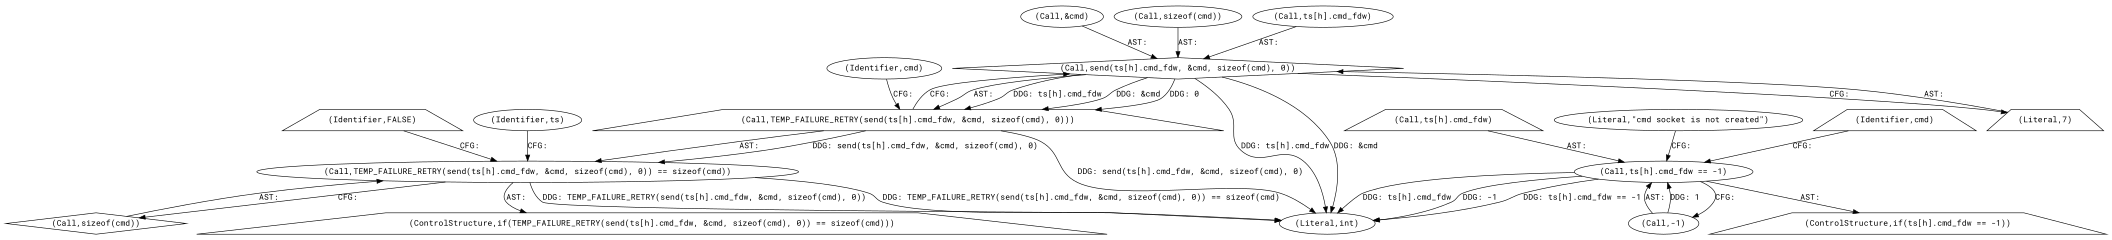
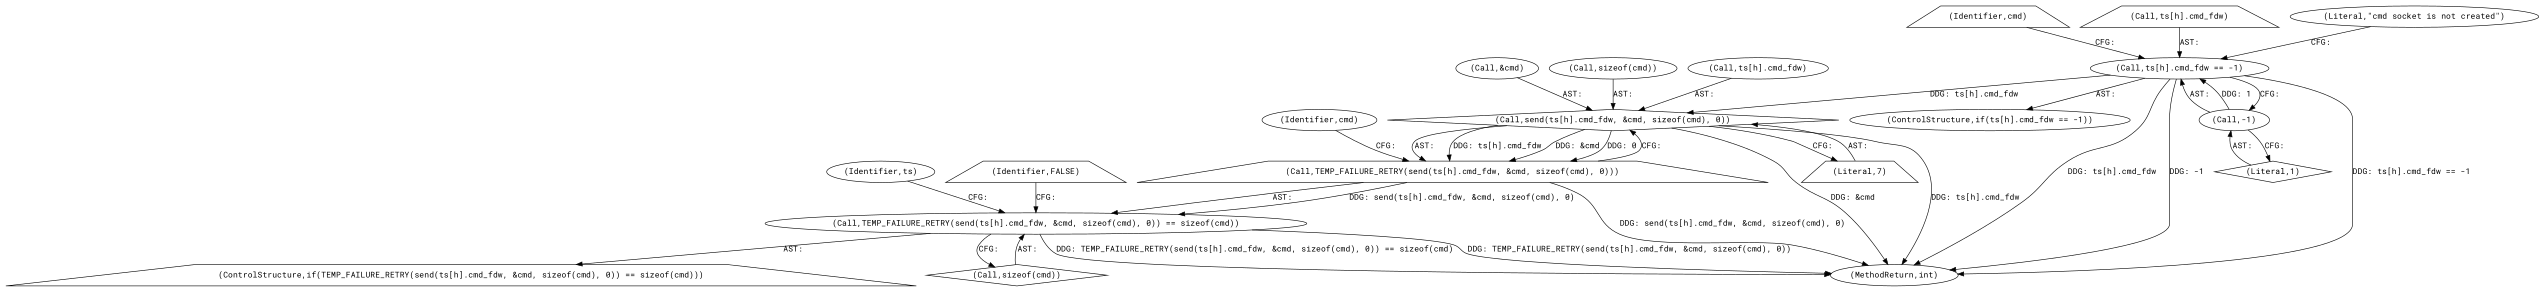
edge "(Call,ts[h].cmd_fdw == -1)" -> "(Call,send(ts[h].cmd_fdw, &cmd, sizeof(cmd), 0))": added, label "DDG: ts[h].cmd_fdw"
node "(Literal,1)": added
node "(Literal,int)": label "(Literal,int)" -> "(MethodReturn,int)"
node "(ControlStructure,if(ts[h].cmd_fdw == -1))": shape trapezium -> ellipse
